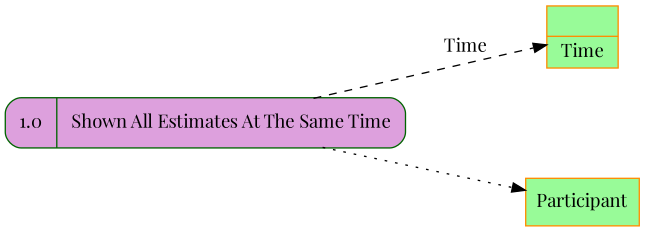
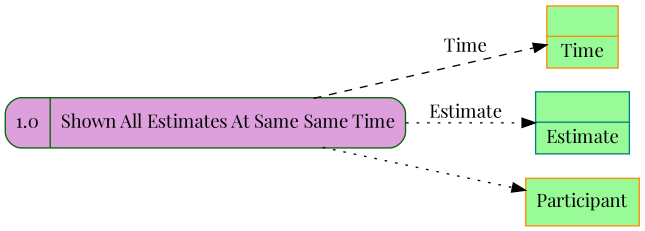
node "1.0": text "Shown All Estimates At The Same Time" -> "Shown All Estimates At Same Same Time"
node "Estimate": added
